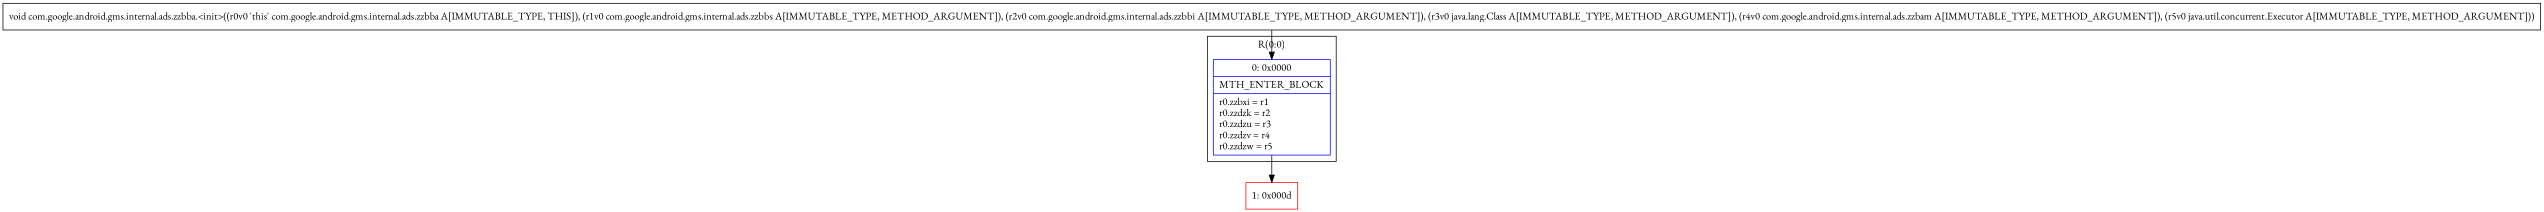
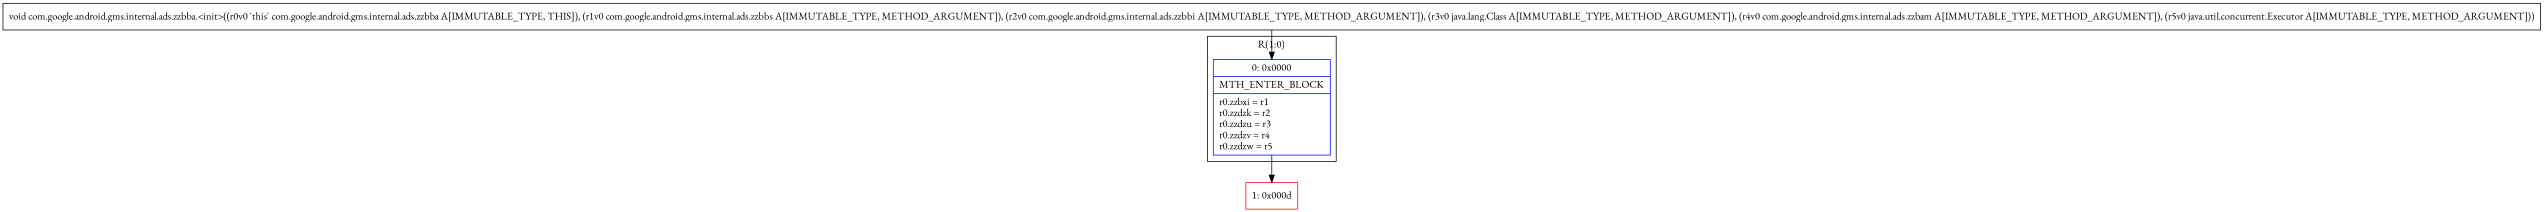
cluster "R(0:0)": label "R(0:0)" -> "R(1:0)"
